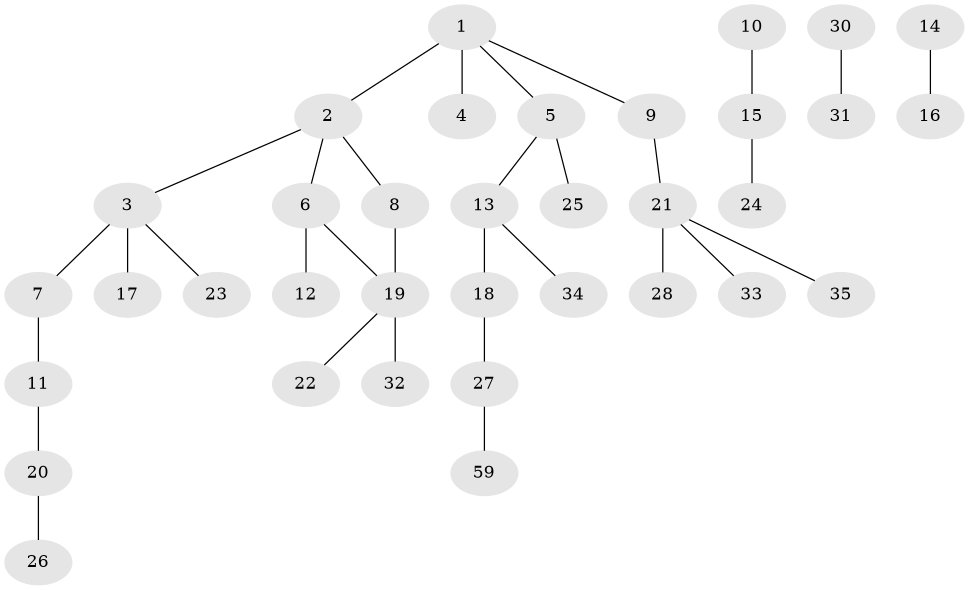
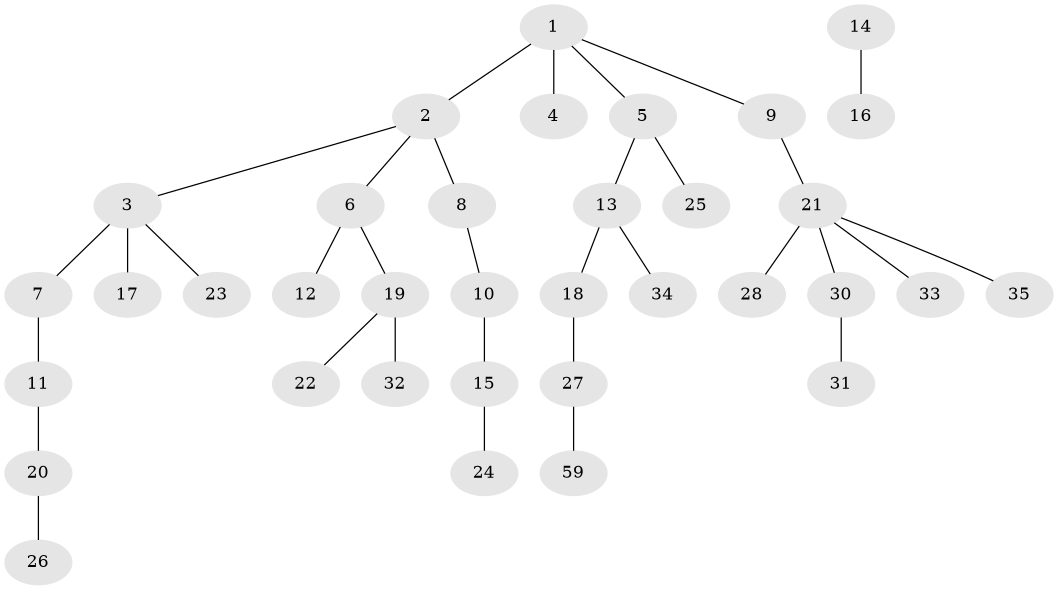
edge "8" -- "19": now "8" -- "10"
edge "21" -- "30": added
